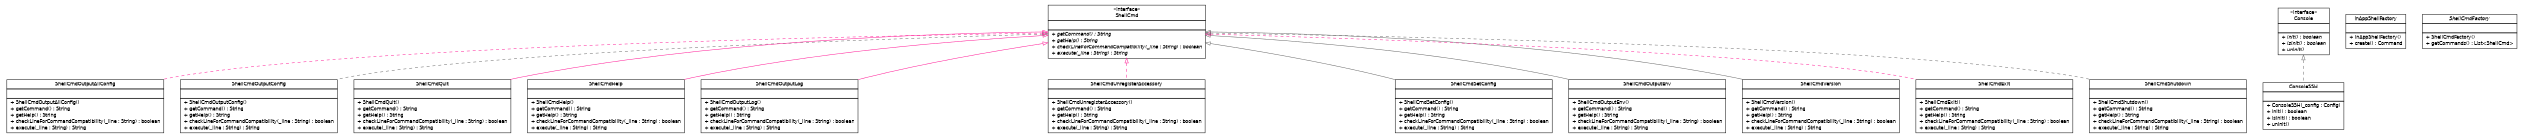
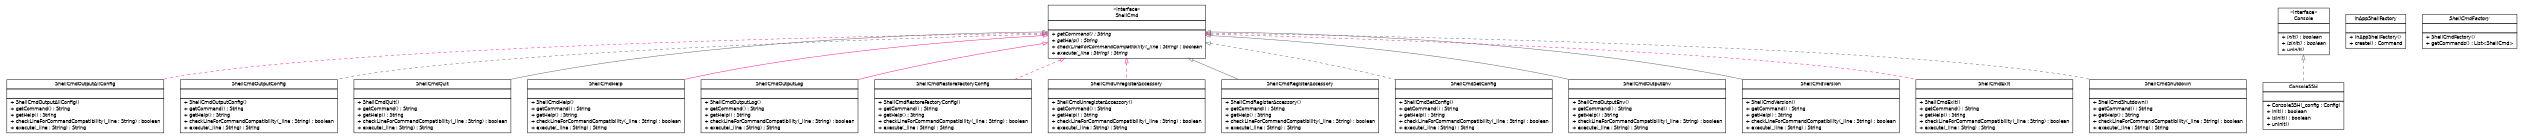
edge "ShellCmdQuit" -> "ShellCmd": color deeppink -> gray40
edge "ShellCmdSetConfig" -> "ShellCmd": style solid -> dashed
node "ShellCmdRestoreFactoryConfig": added
node "ShellCmdRegisterAccessory": added
